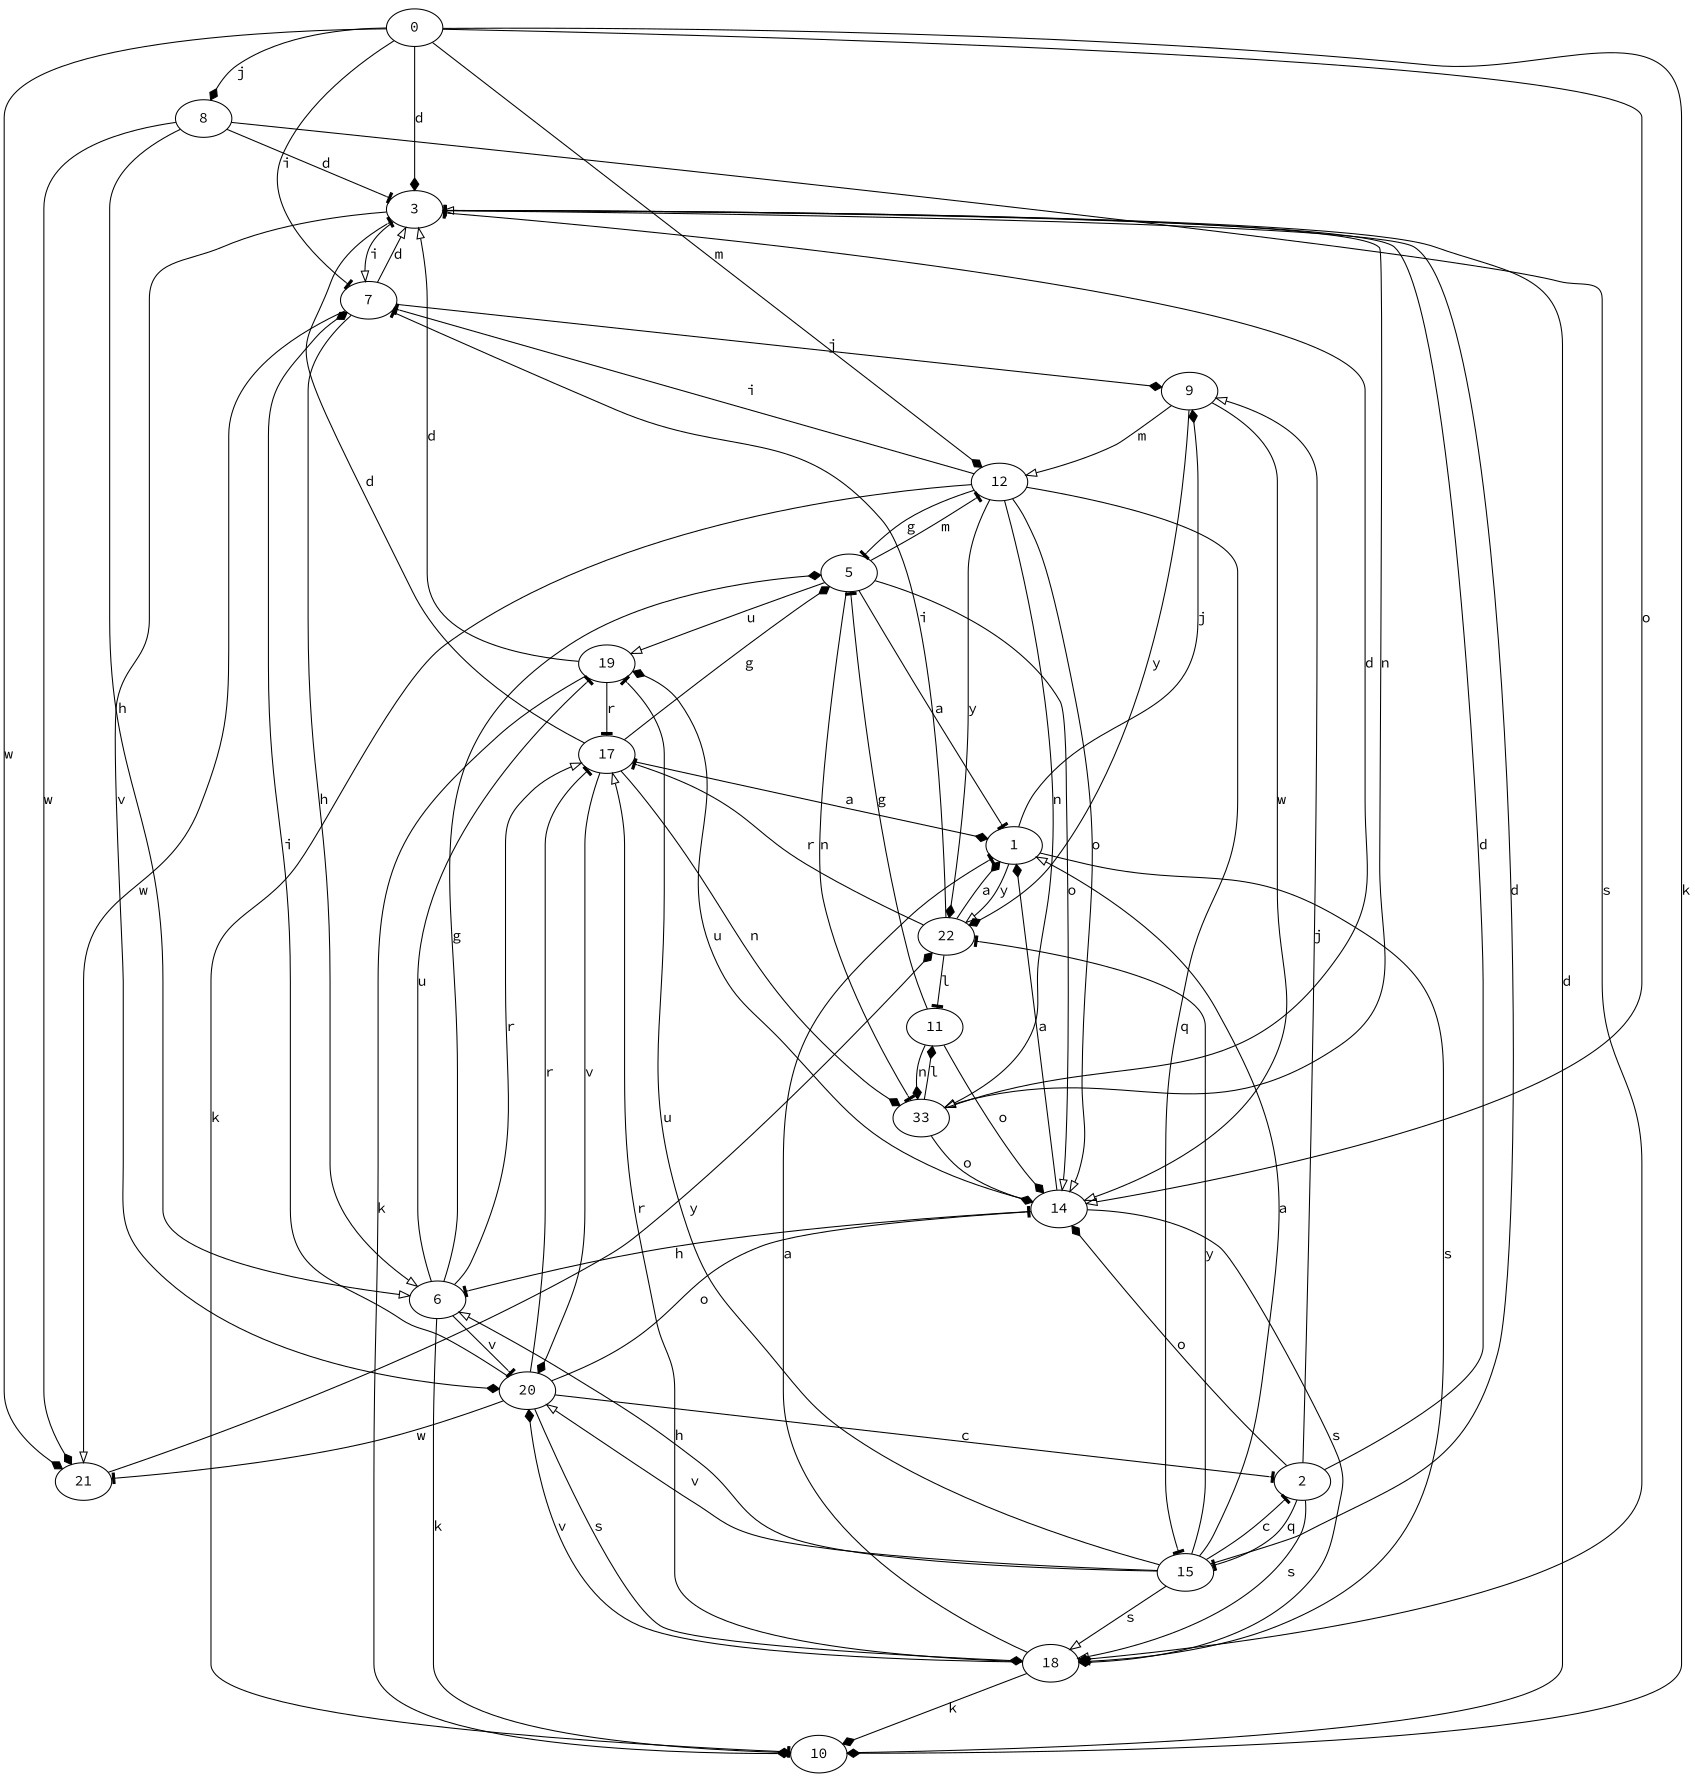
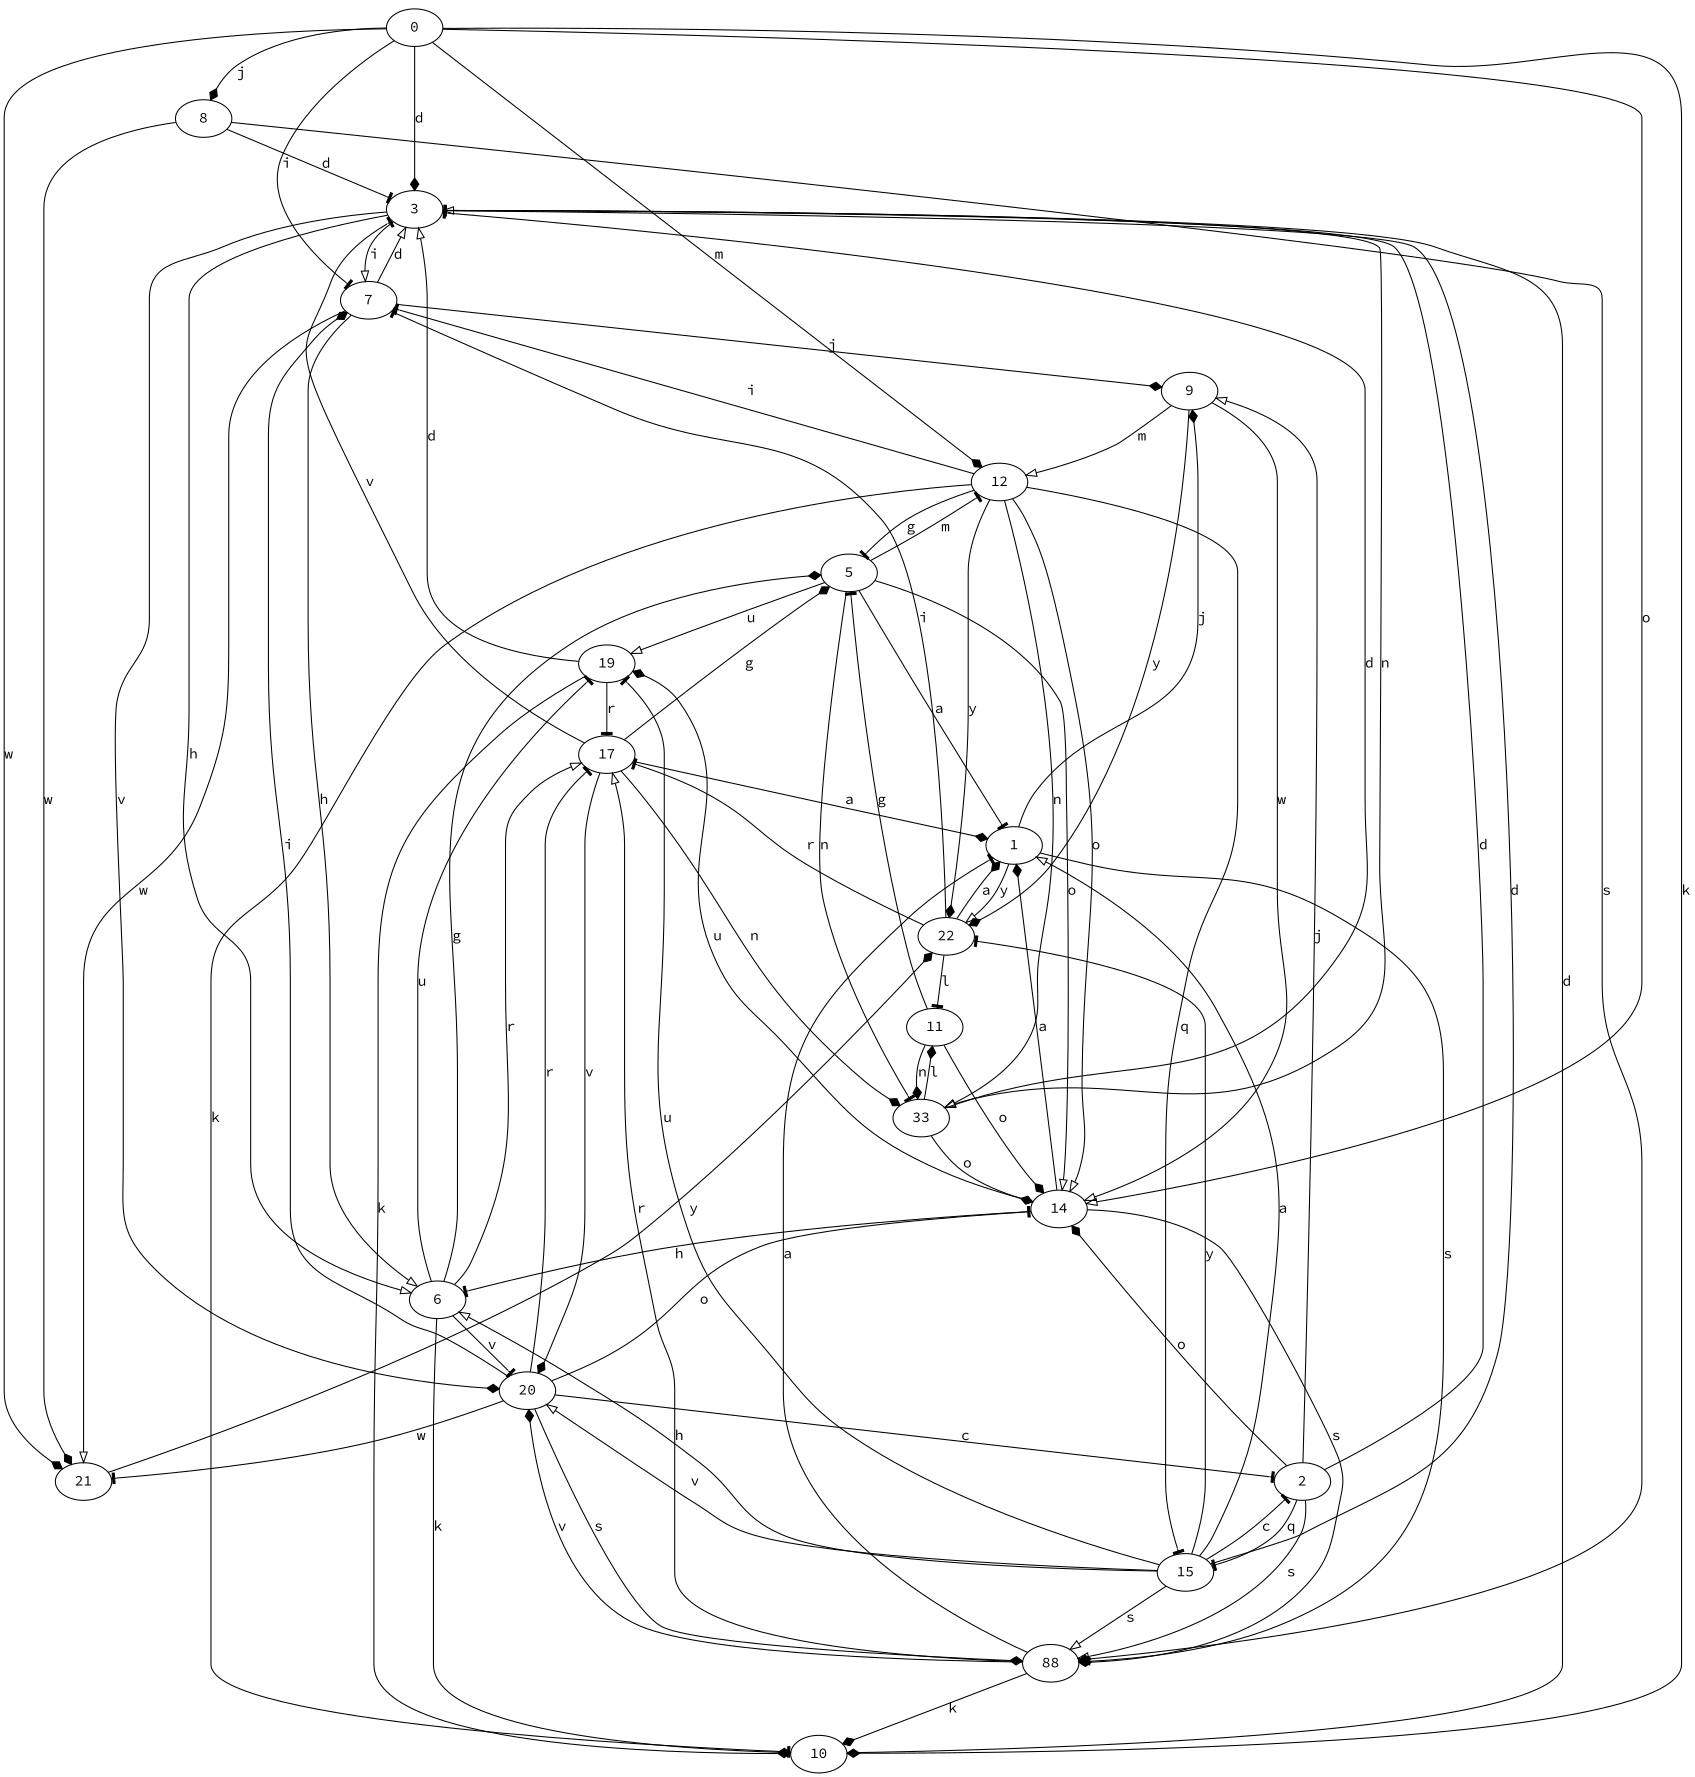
edge "17" -> "3": label "d" -> "v"
edge "8" -> "6": now "3" -> "6"
node "18": label "18" -> "88"
